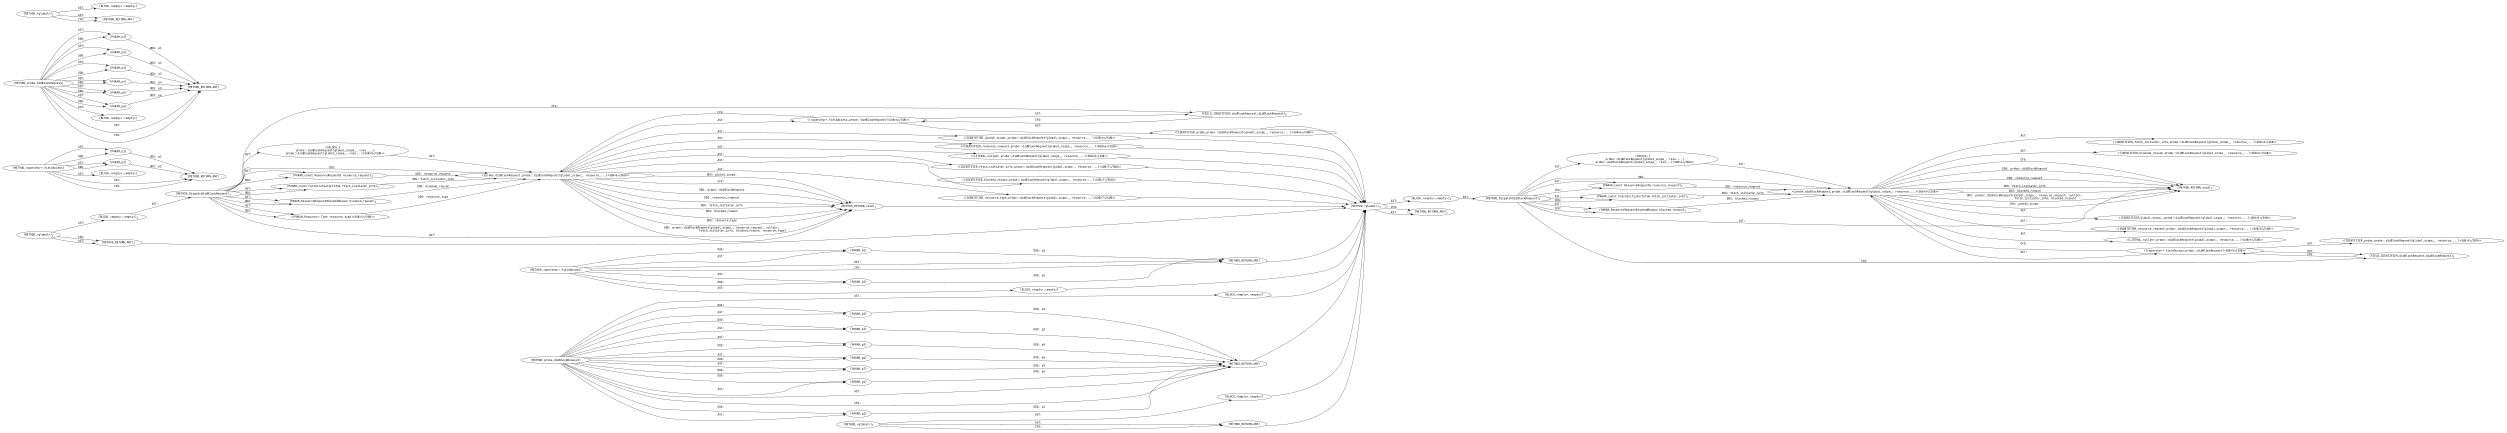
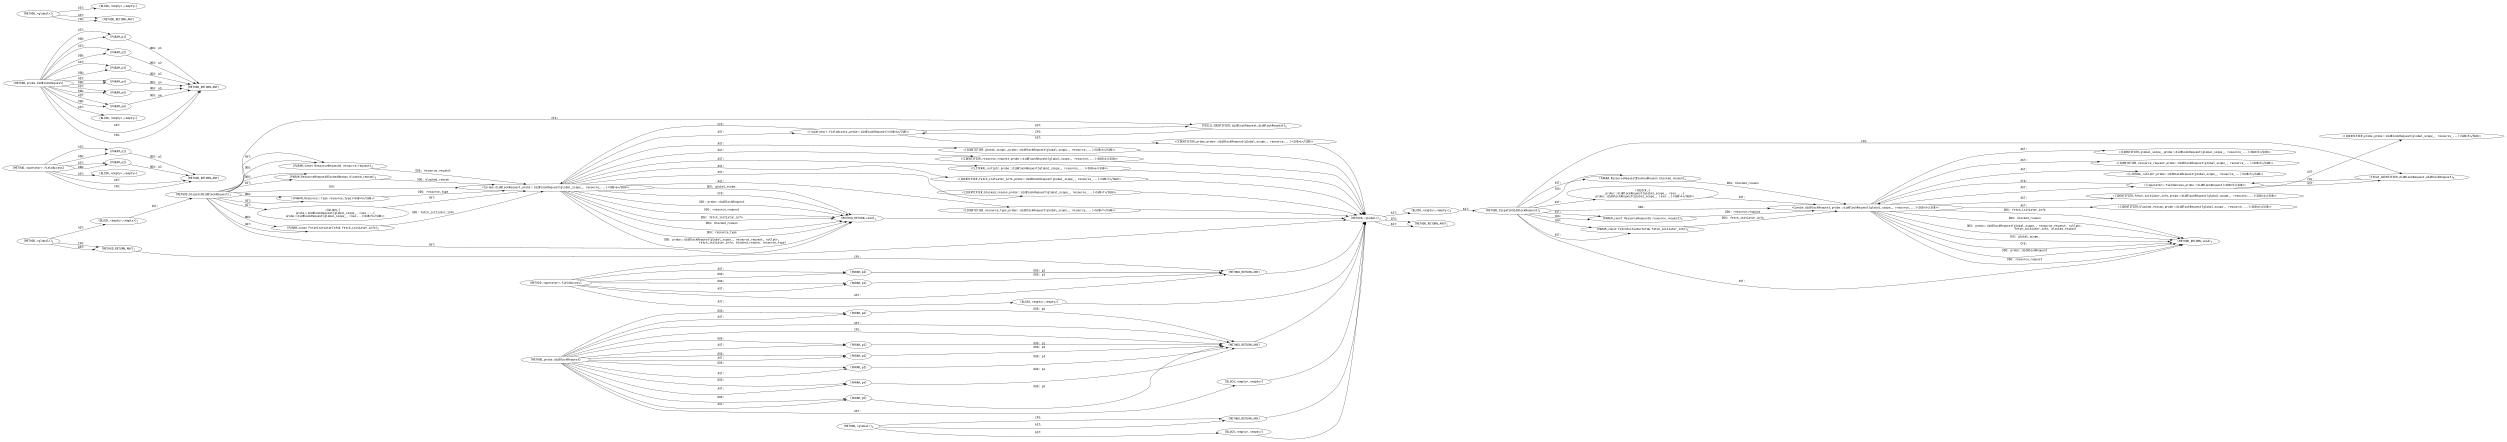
node "(PARAM,p7)": removed
